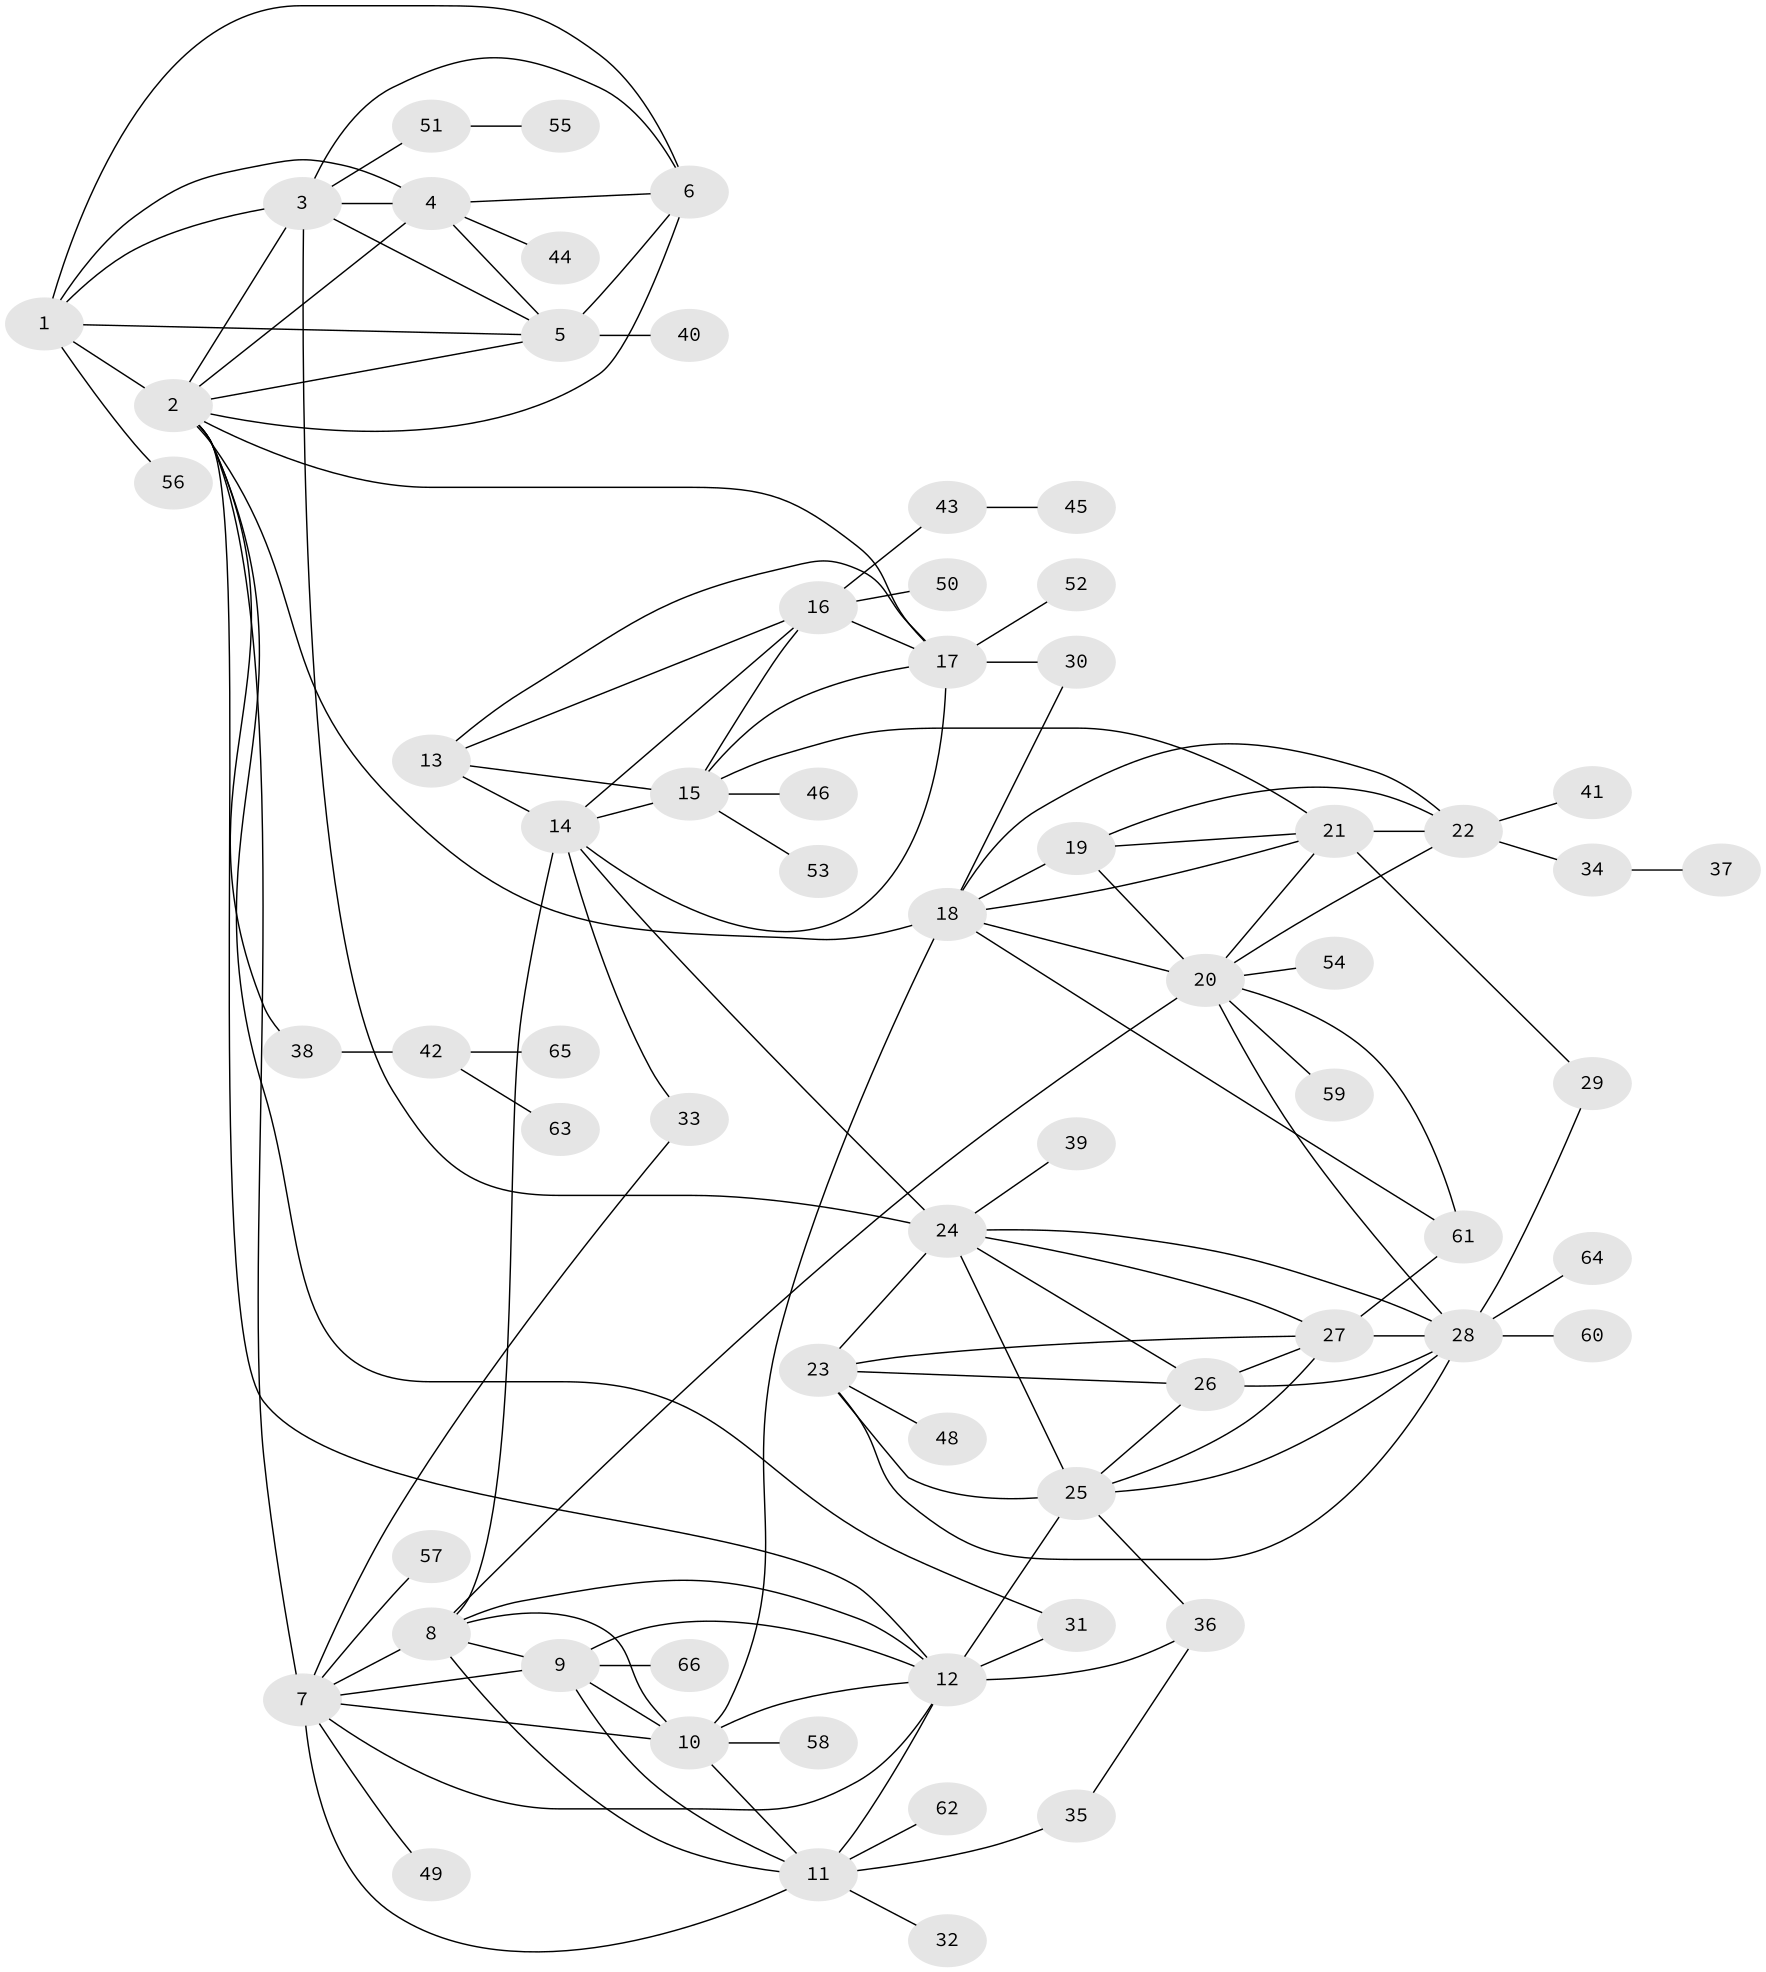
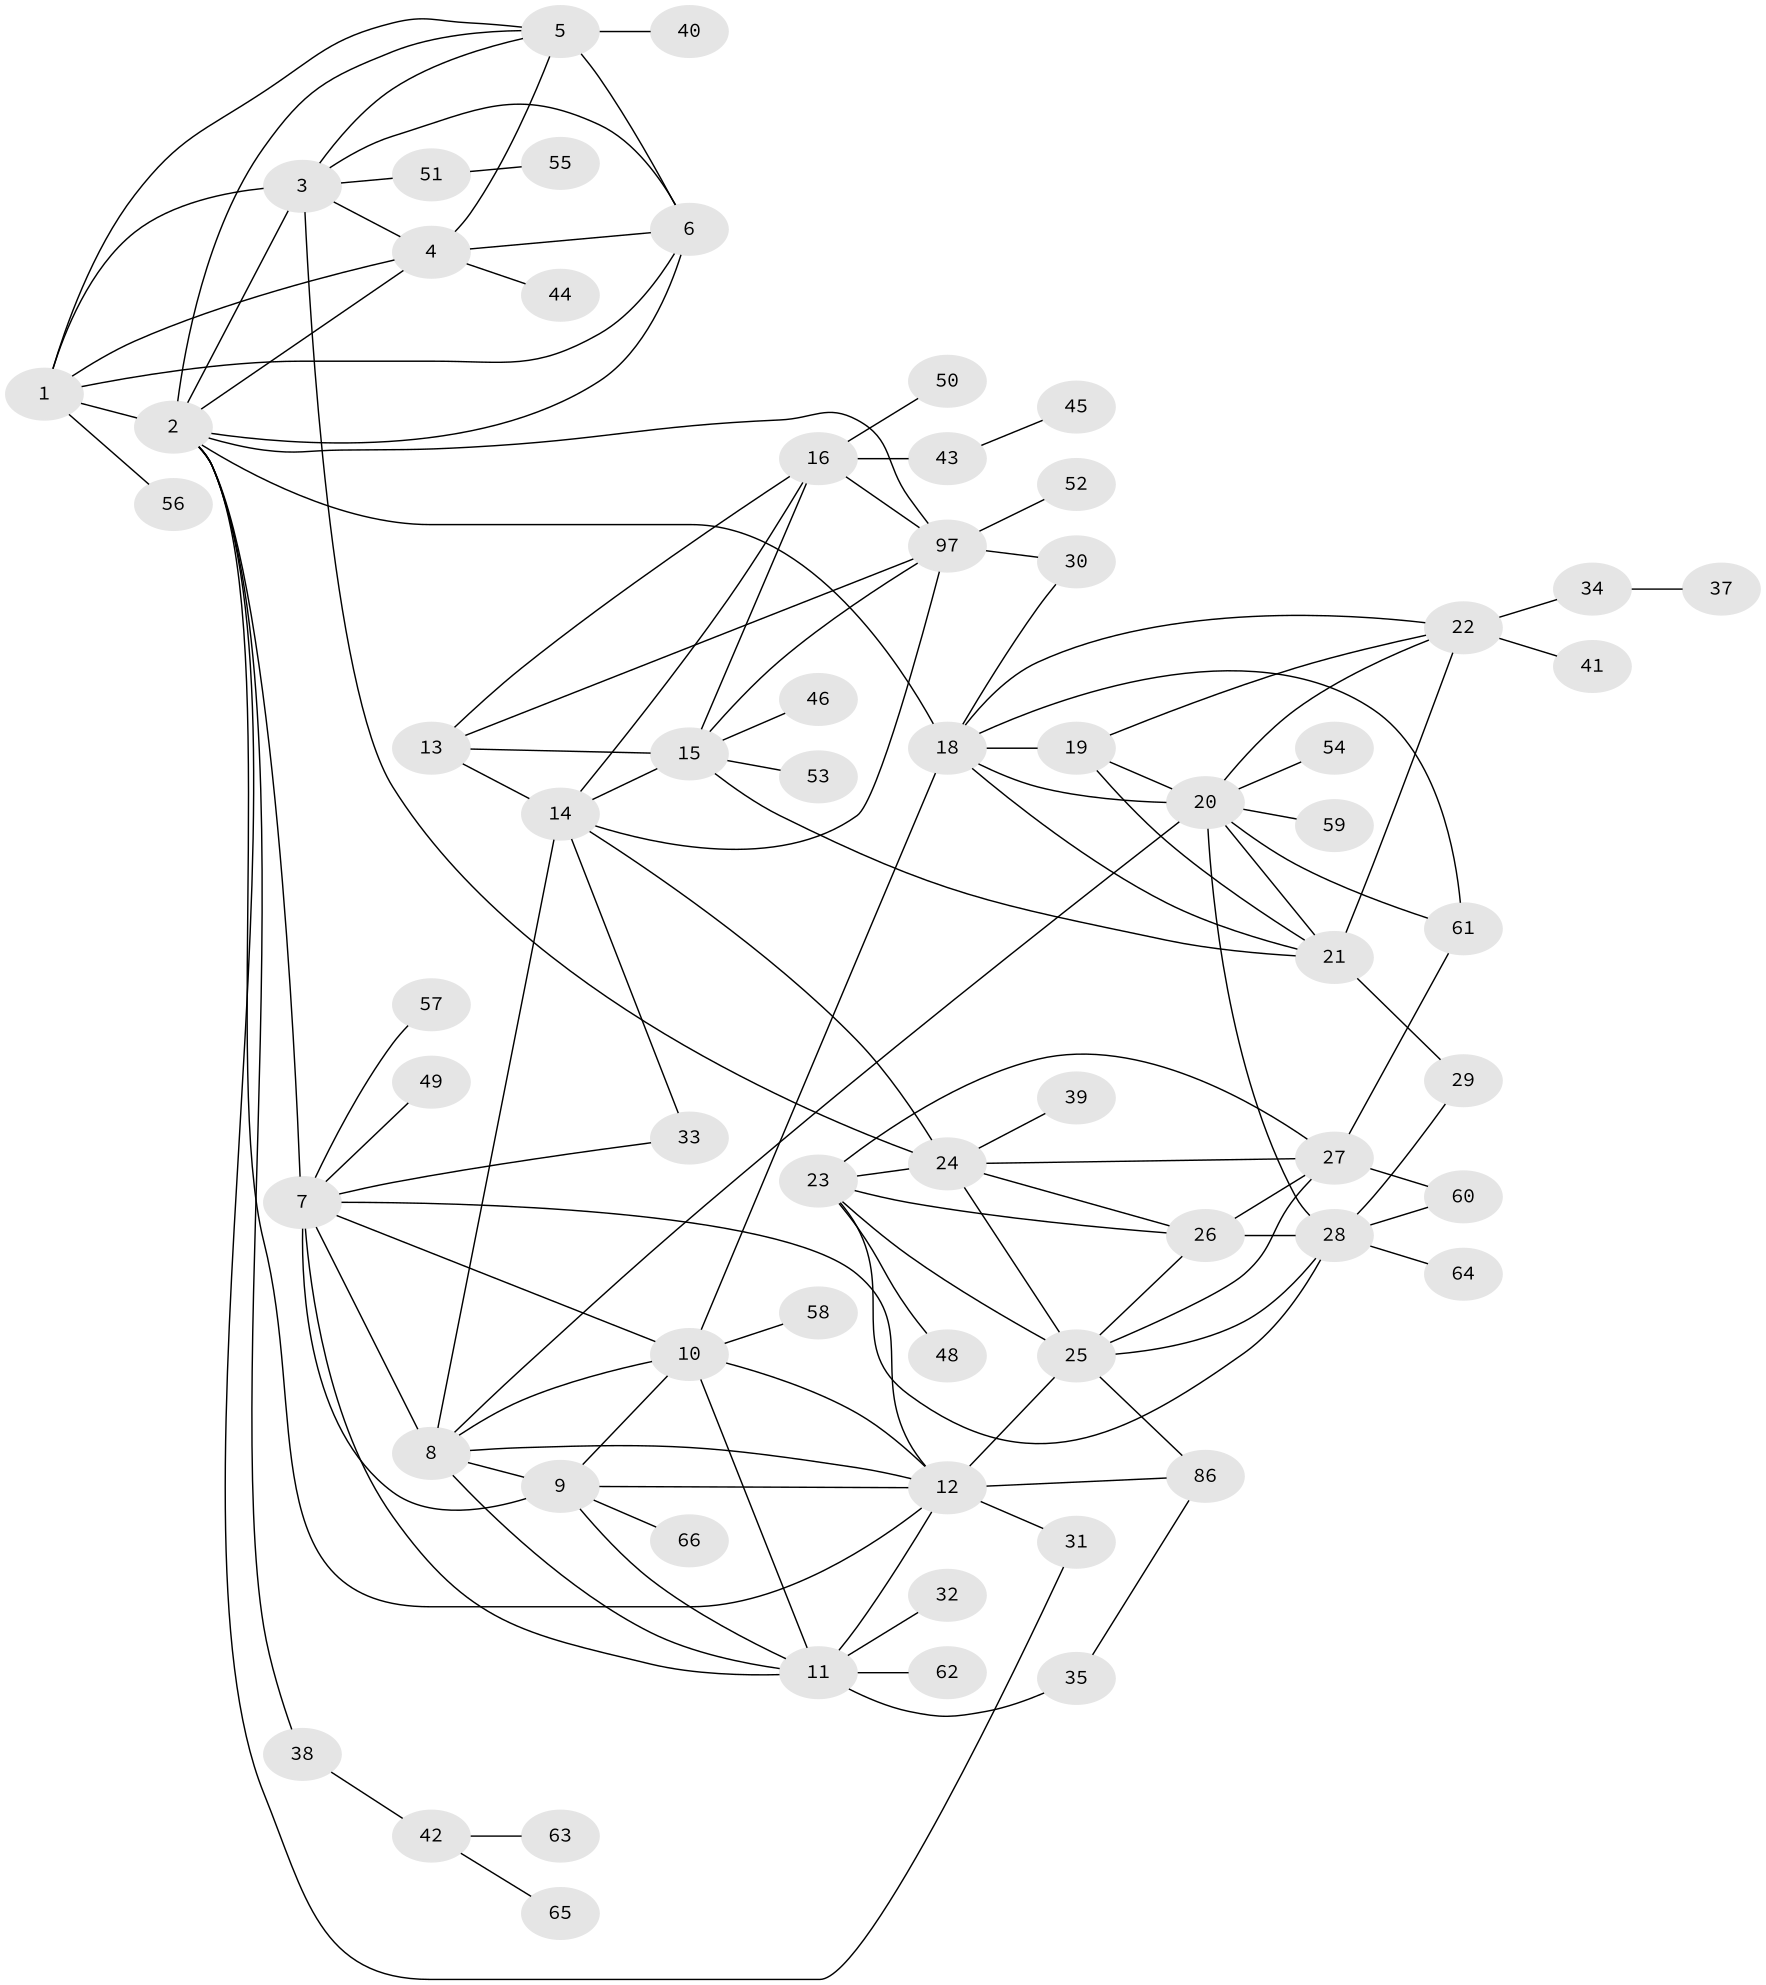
node "17": label "17" -> "97"
edge "24" -- "28": removed
edge "27" -- "28": now "27" -- "60"
node "36": label "36" -> "86"
